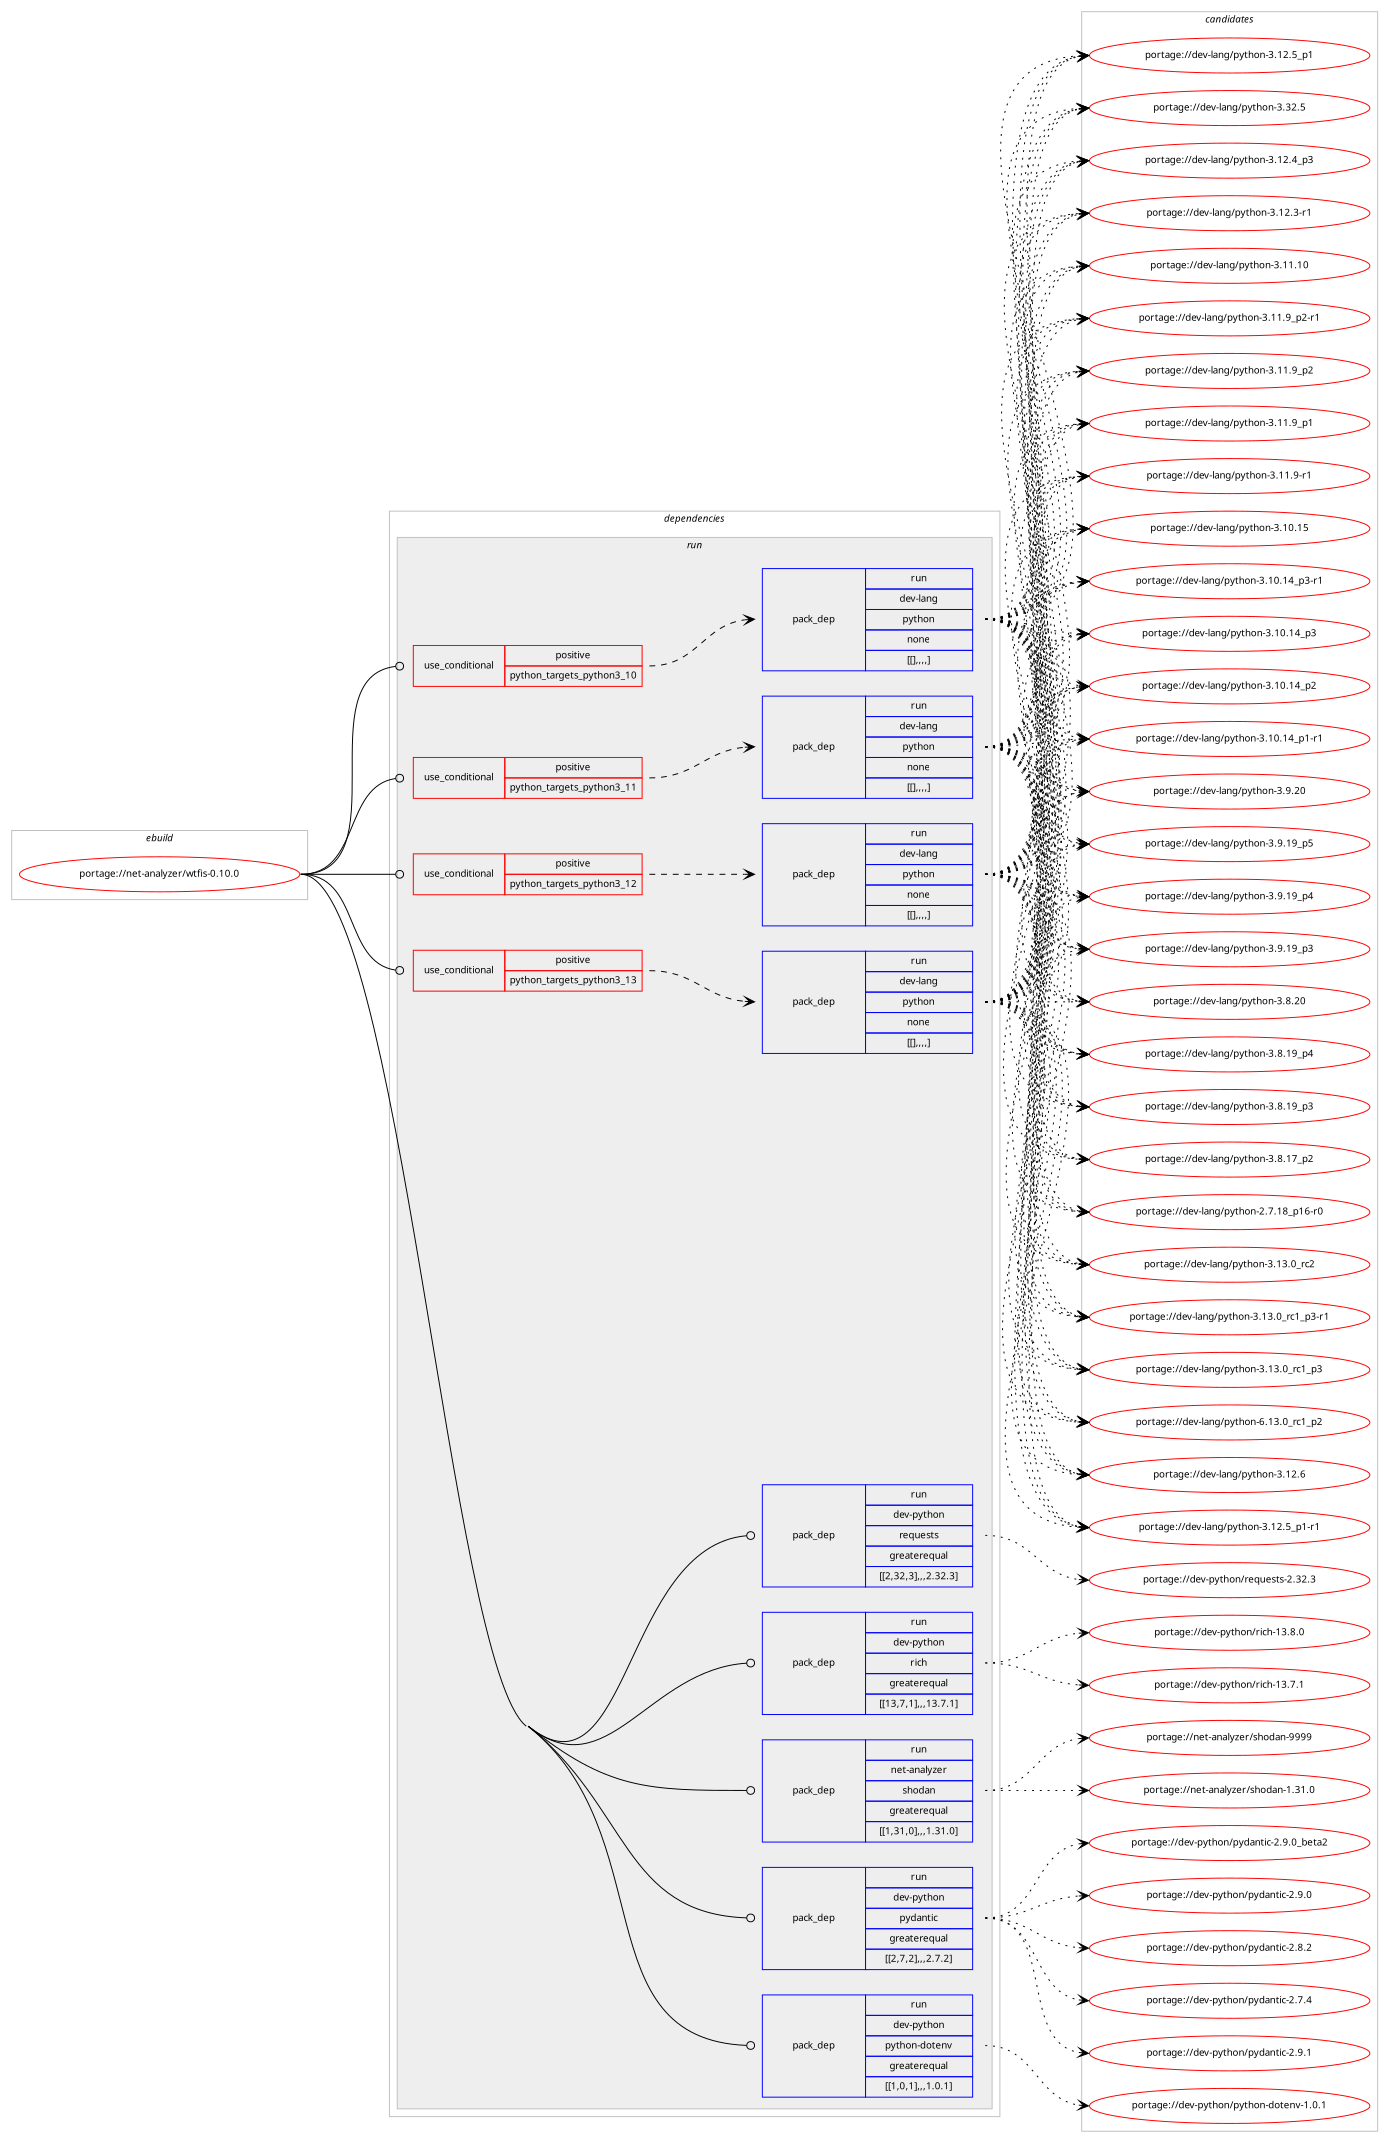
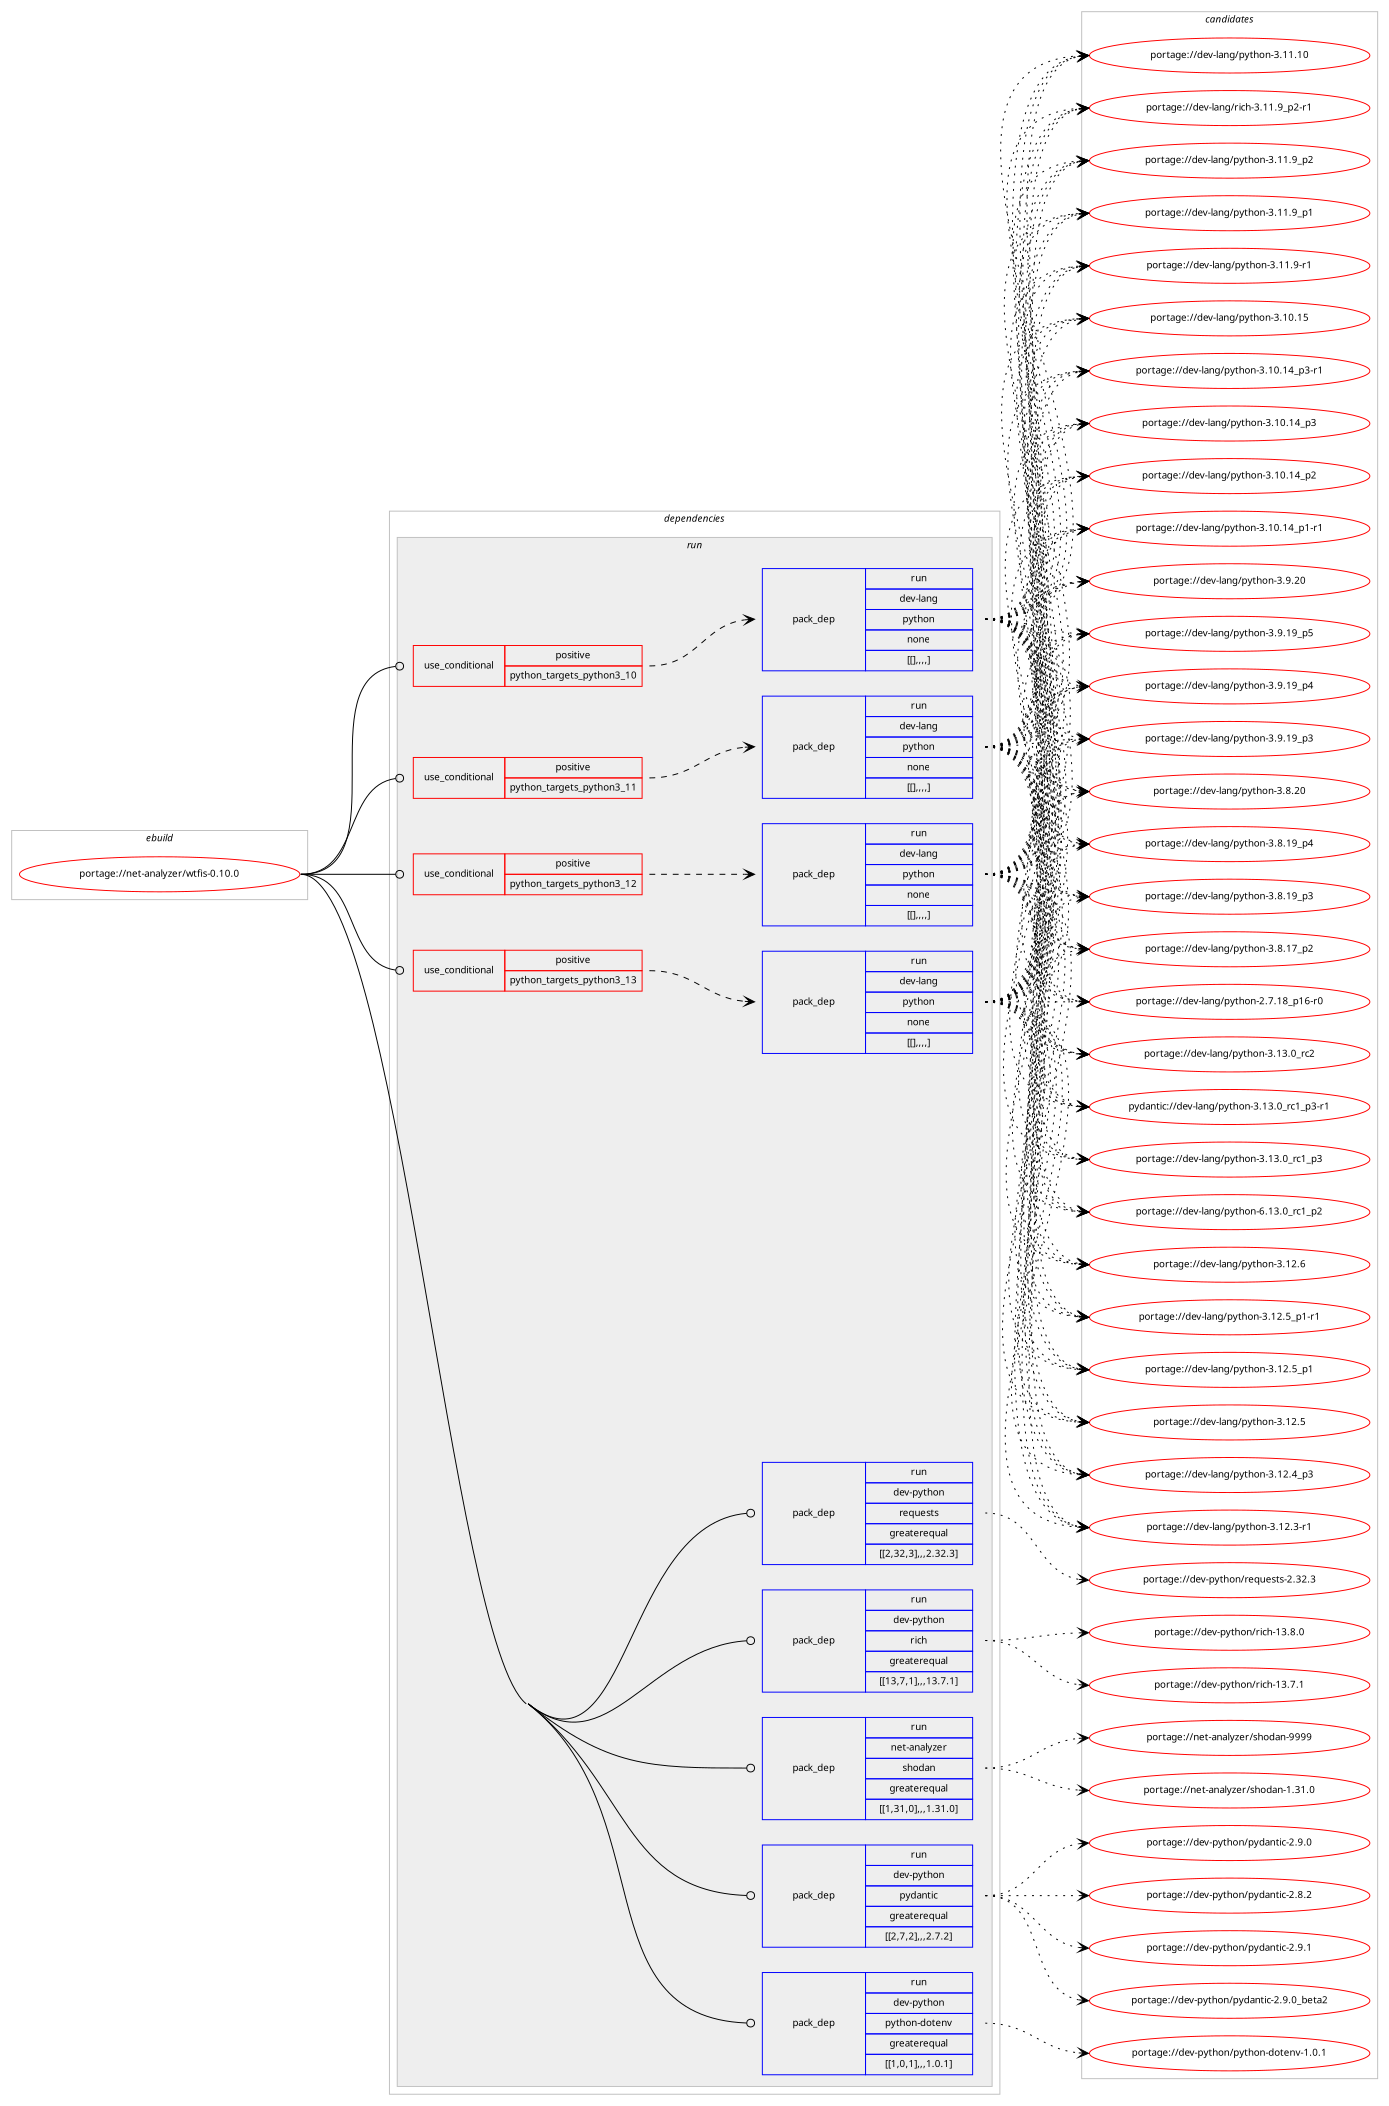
node "portage://dev-lang/python-3.32.5": label "portage://dev-lang/python-3.32.5" -> "portage://dev-lang/python-3.12.5"
node "portage://dev-lang/python-3.11.9_p2-r1": label "portage://dev-lang/python-3.11.9_p2-r1" -> "portage://dev-lang/rich-3.11.9_p2-r1"
node "portage://dev-lang/python-3.13.0_rc1_p3-r1": label "portage://dev-lang/python-3.13.0_rc1_p3-r1" -> "pydantic://dev-lang/python-3.13.0_rc1_p3-r1"
node "portage://dev-python/pydantic-2.7.4": removed
